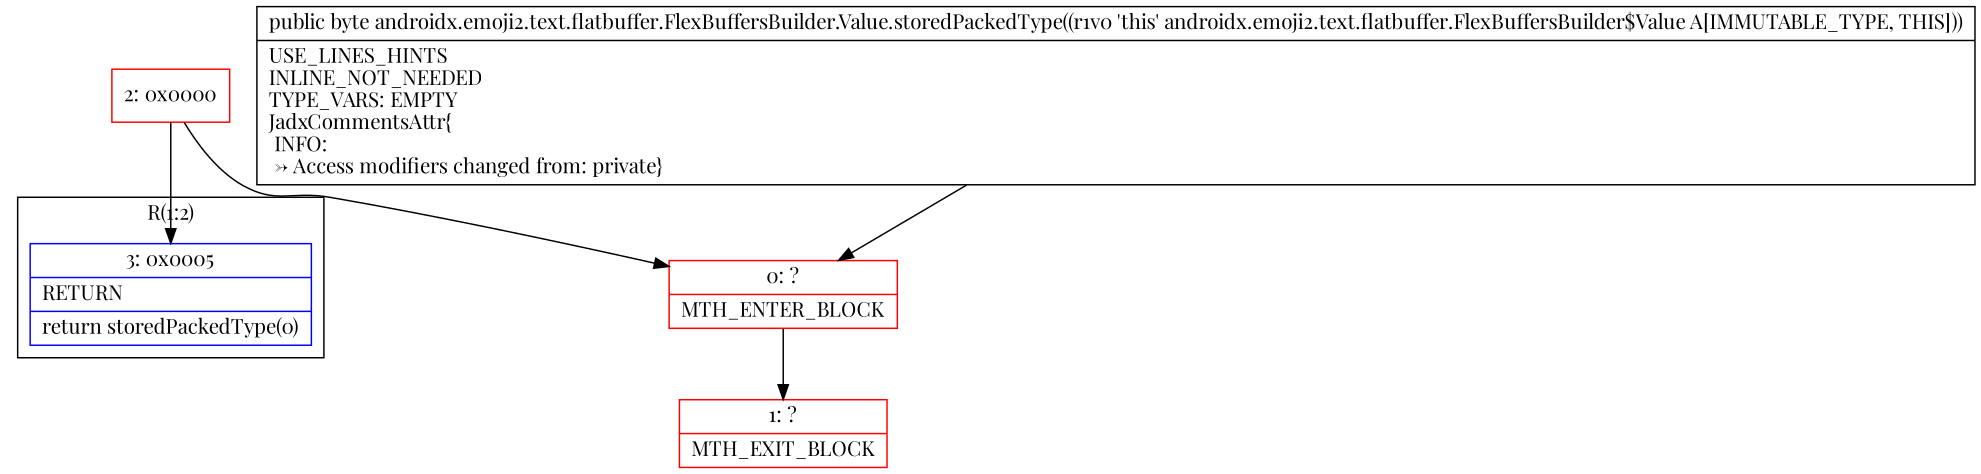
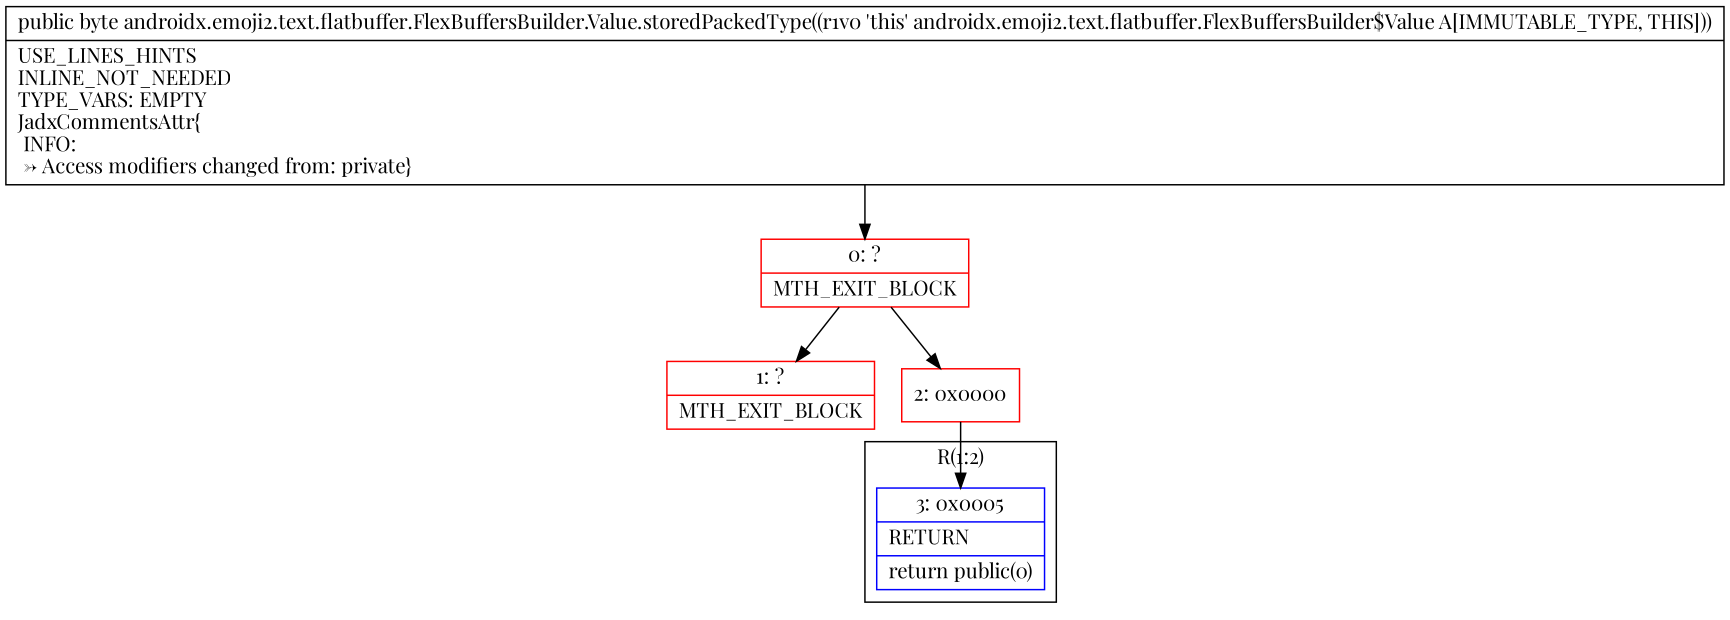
edge "2: 0x0000" -> "0: ?": reversed
node "0: ?": text "MTH_ENTER_BLOCK" -> "MTH_EXIT_BLOCK"
node "3: 0x0005": text "return storedPackedType(0)" -> "return public(0)"
